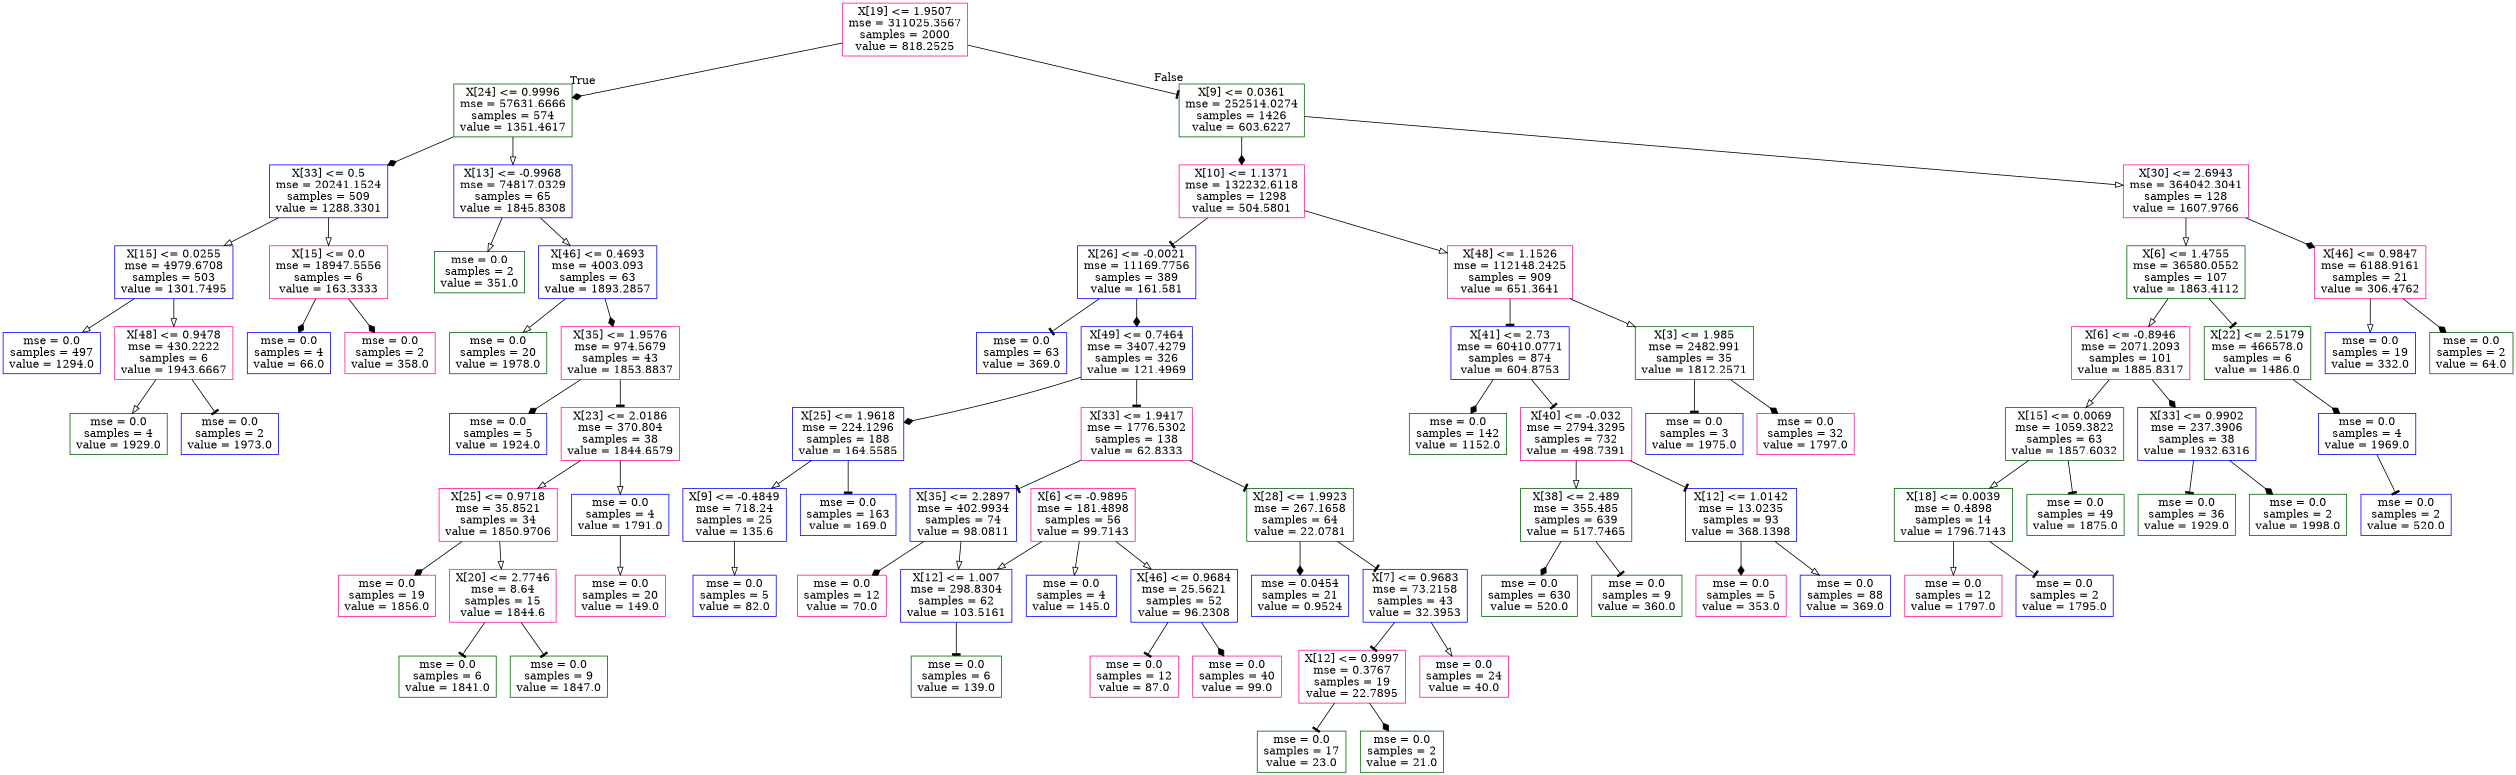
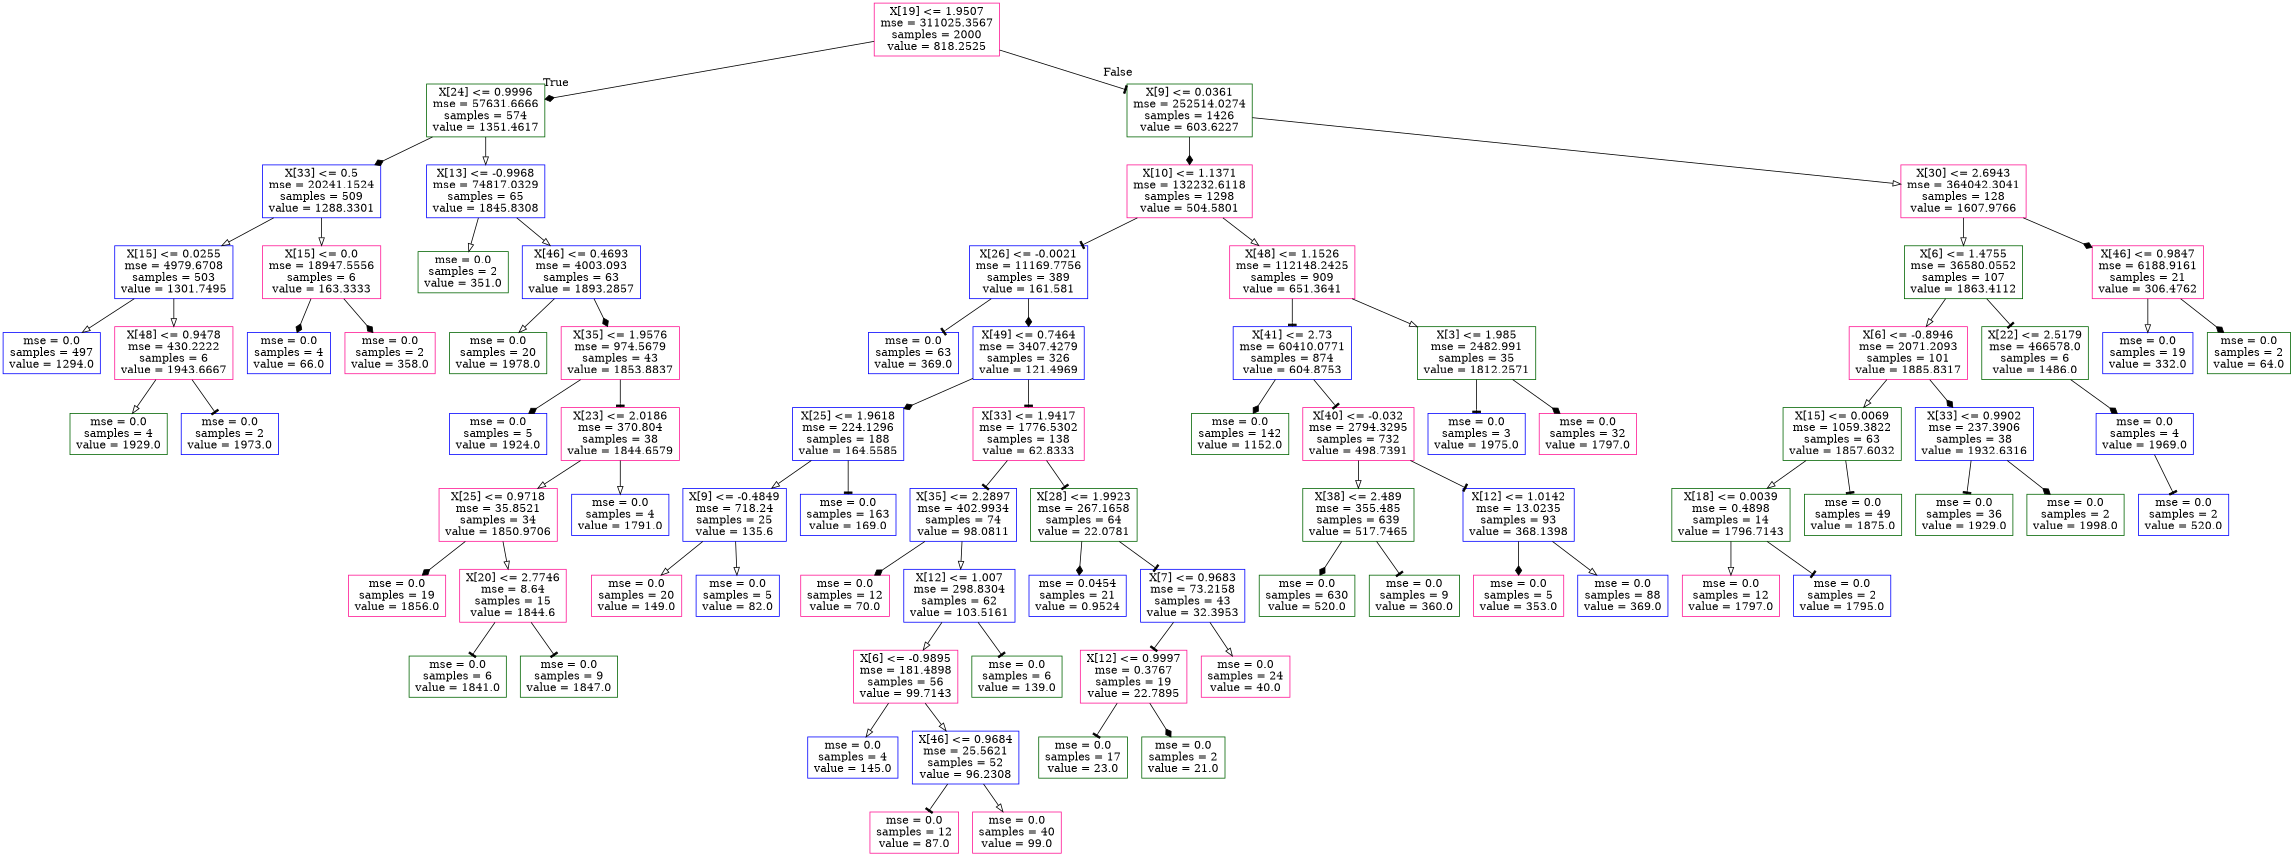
edge "mse = 0.0 samples = 4 value = 1791.0" -> "mse = 0.0 samples = 20 value = 149.0": now "X[9] <= -0.4849 mse = 718.24 samples = 25 value = 135.6" -> "mse = 0.0 samples = 20 value = 149.0"
edge "X[6] <= -0.9895 mse = 181.4898 samples = 56 value = 99.7143" -> "X[12] <= 1.007 mse = 298.8304 samples = 62 value = 103.5161": reversed
edge "X[46] <= 0.9684 mse = 25.5621 samples = 52 value = 96.2308" -> "mse = 0.0 samples = 40 value = 99.0": arrowhead diamond -> onormal
